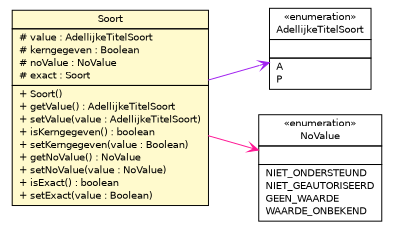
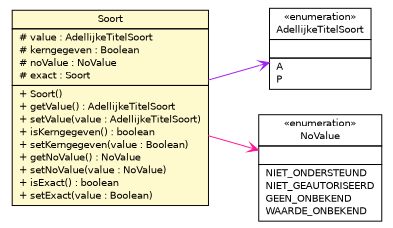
node "NoValue": text "GEEN_WAARDE" -> "GEEN_ONBEKEND"
